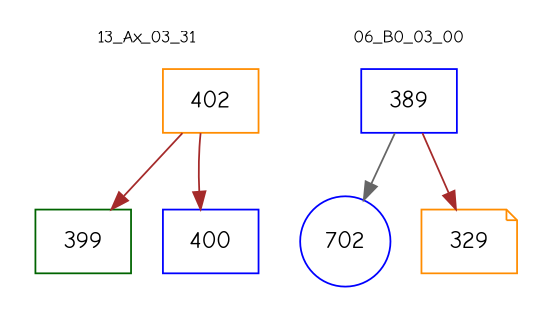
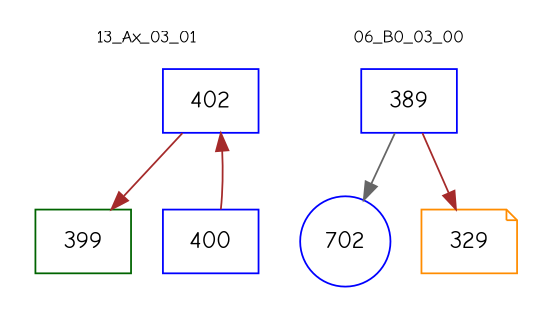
cluster "13_Ax_03_31": label "13_Ax_03_31" -> "13_Ax_03_01"
node "402": color darkorange -> blue
edge "402" -> "400": reversed
